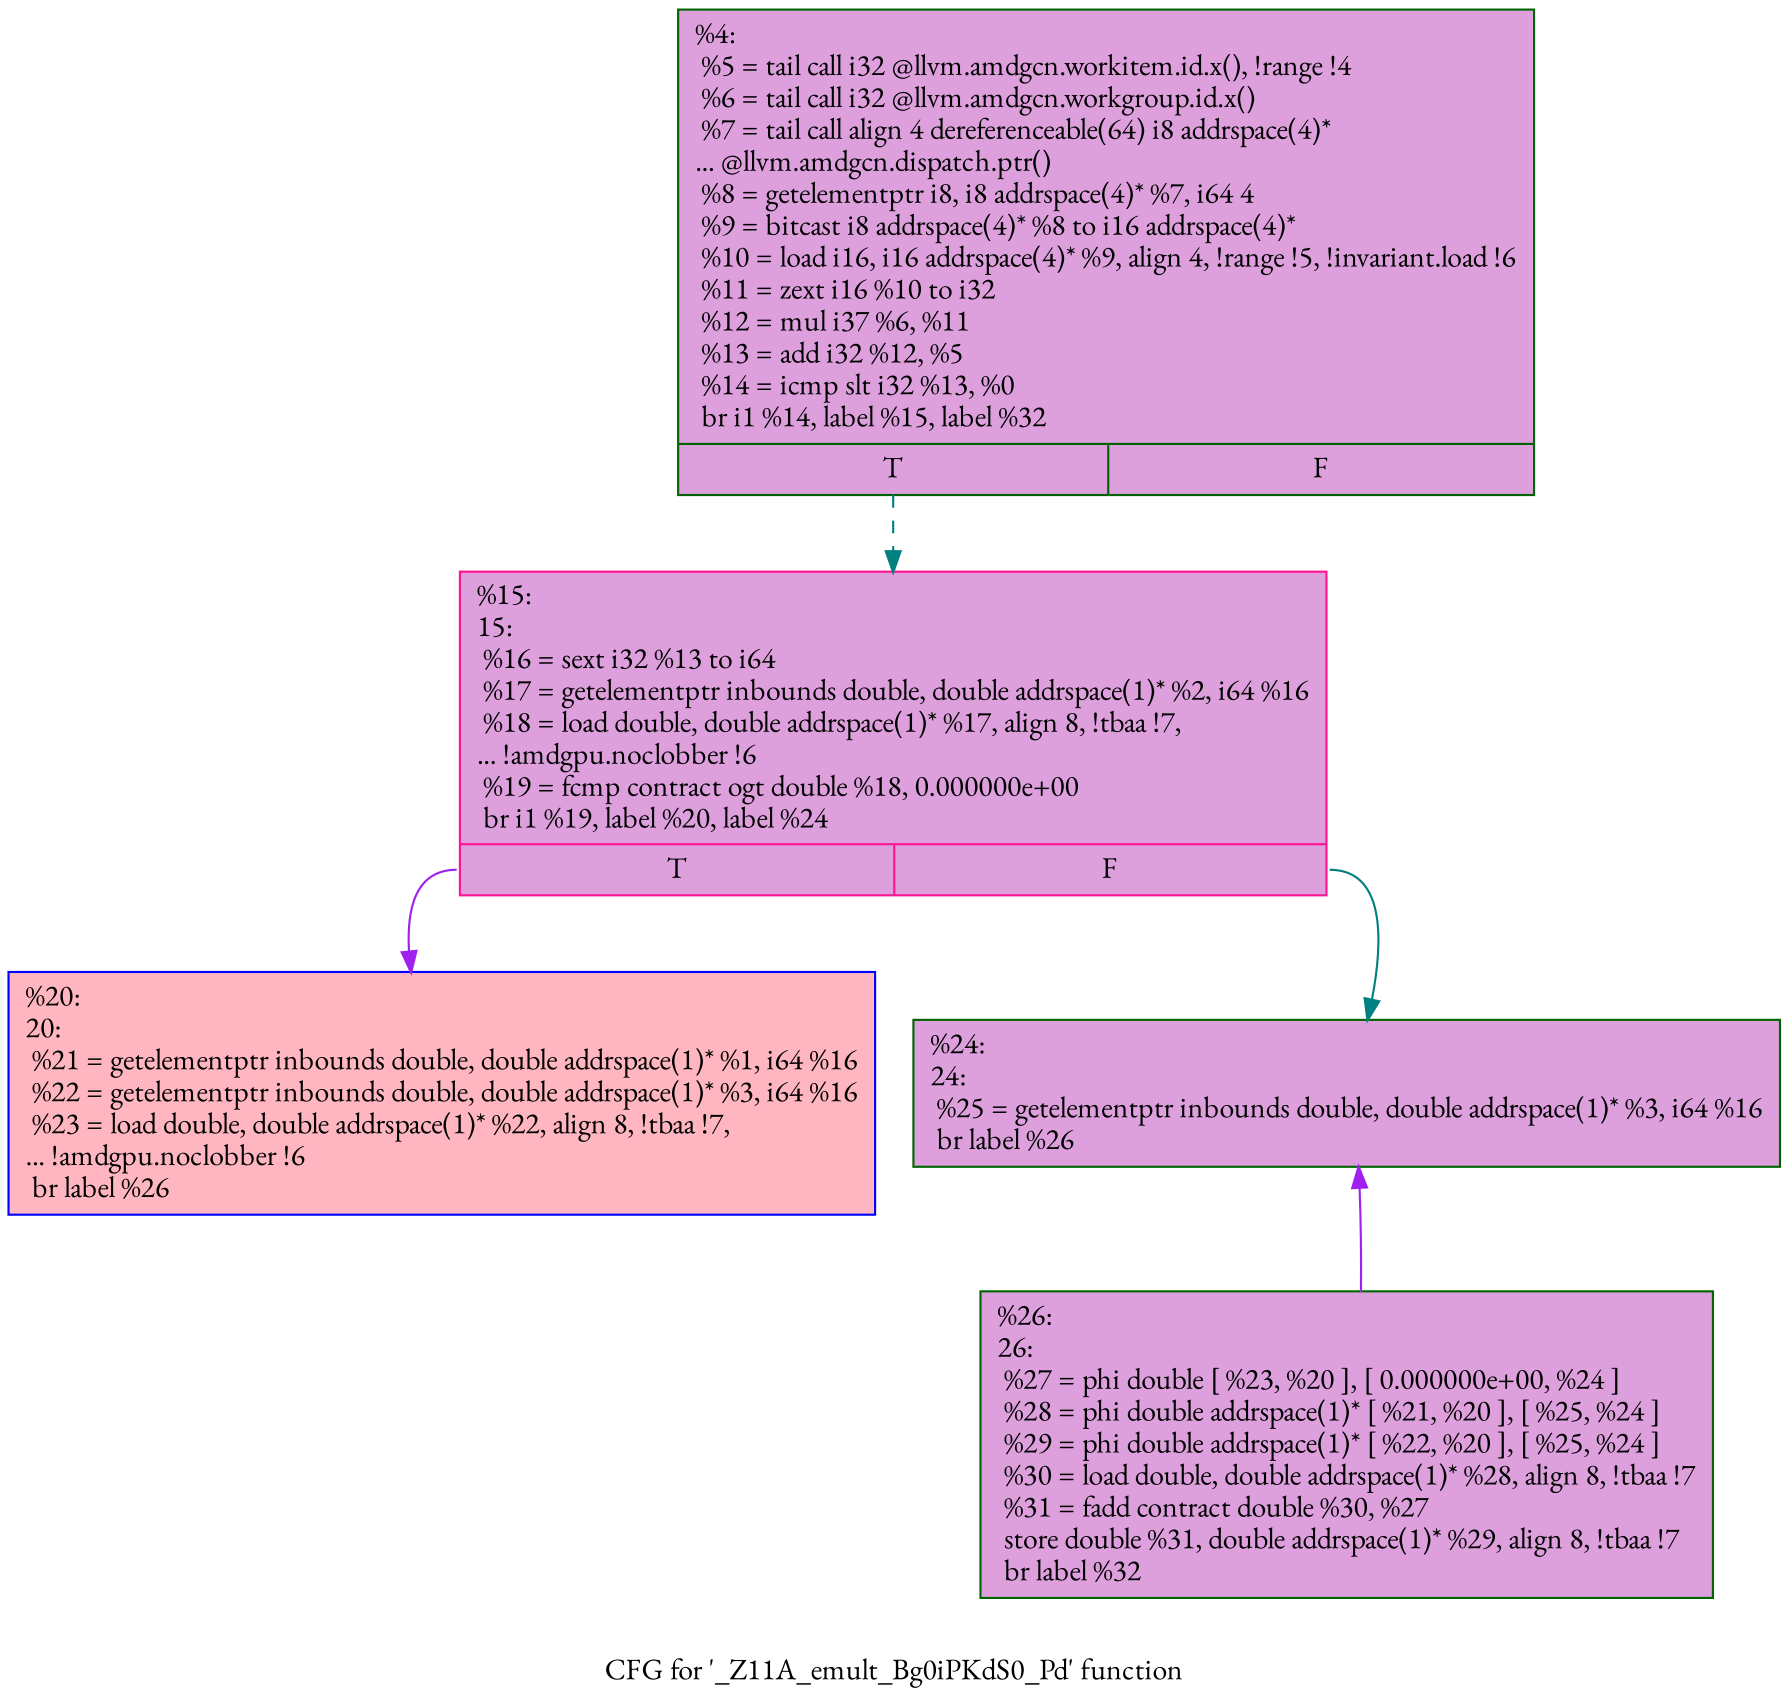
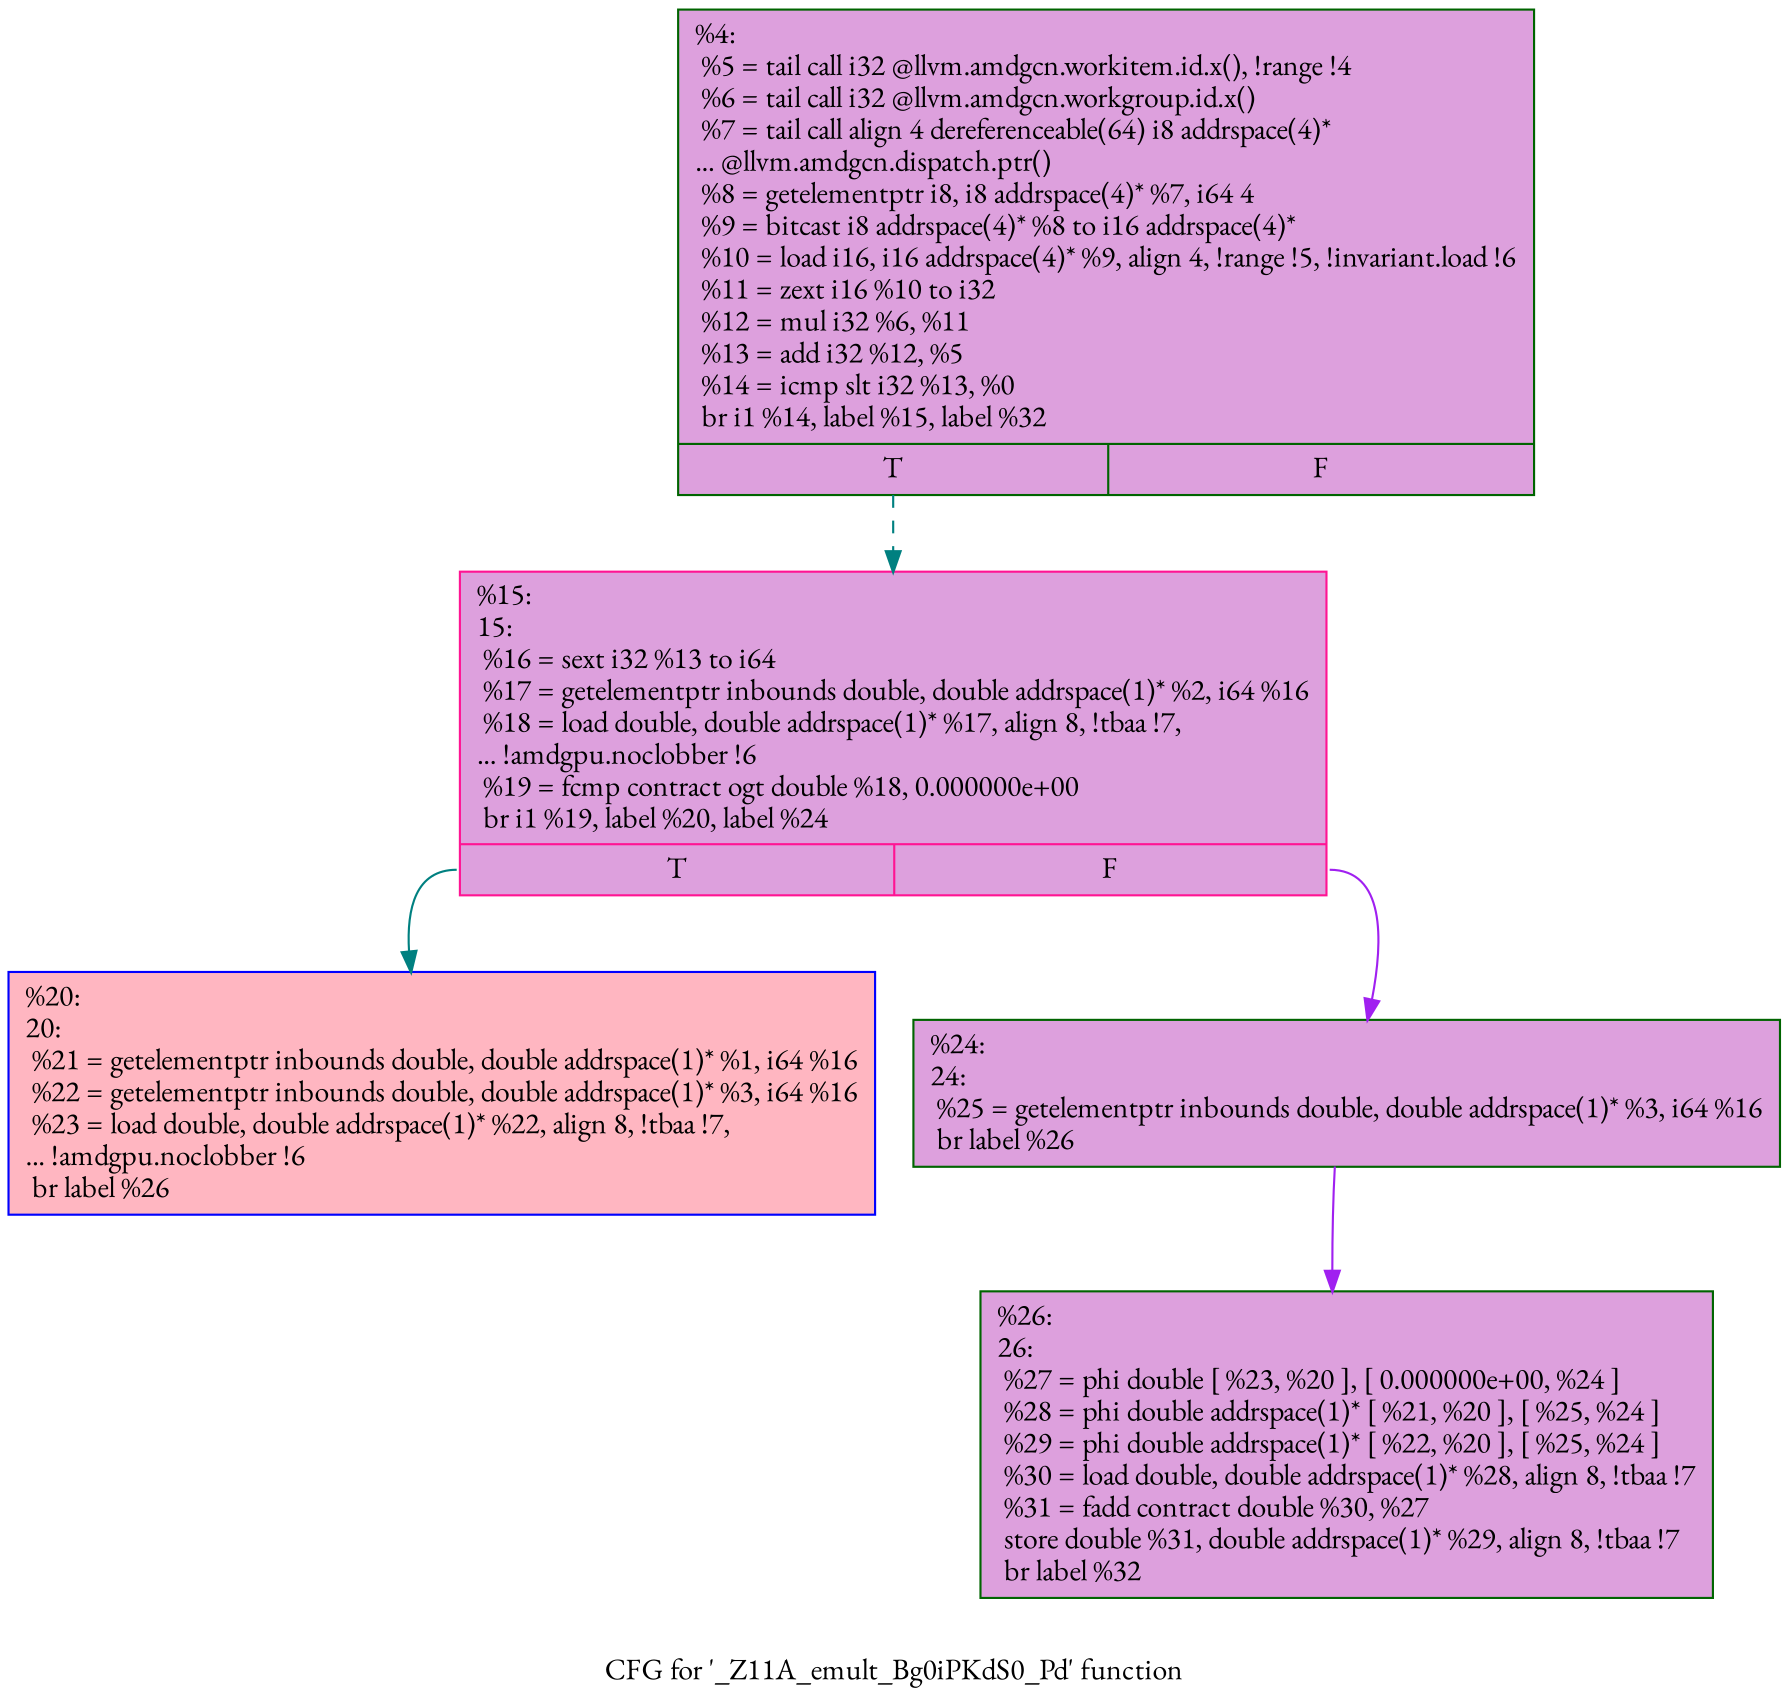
node "%4:": text "%12 = mul i37 %6, %11" -> "%12 = mul i32 %6, %11"
edge "%15:" -> "%20:": color purple -> teal
edge "%15:" -> "%24:": color teal -> purple
edge "%26:" -> "%24:": reversed
